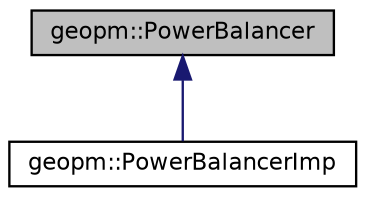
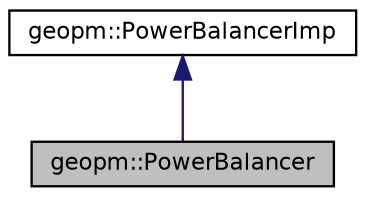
edge "geopm::PowerBalancerImp" -> "geopm::PowerBalancer": reversed
